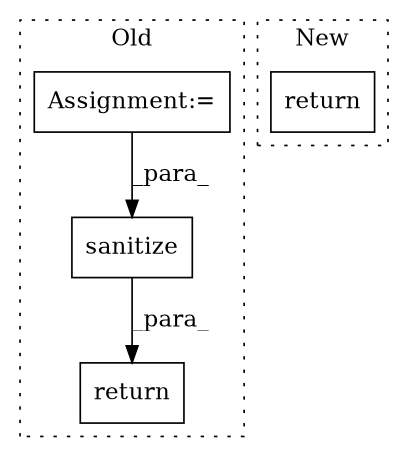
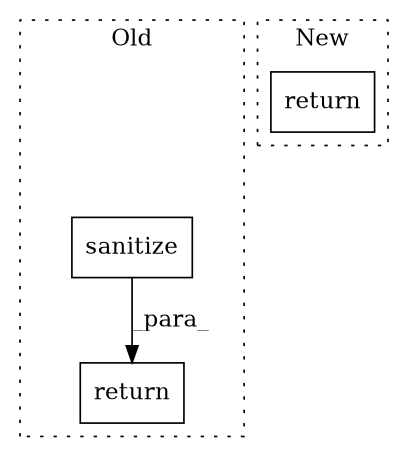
node "Assignment:=": removed
